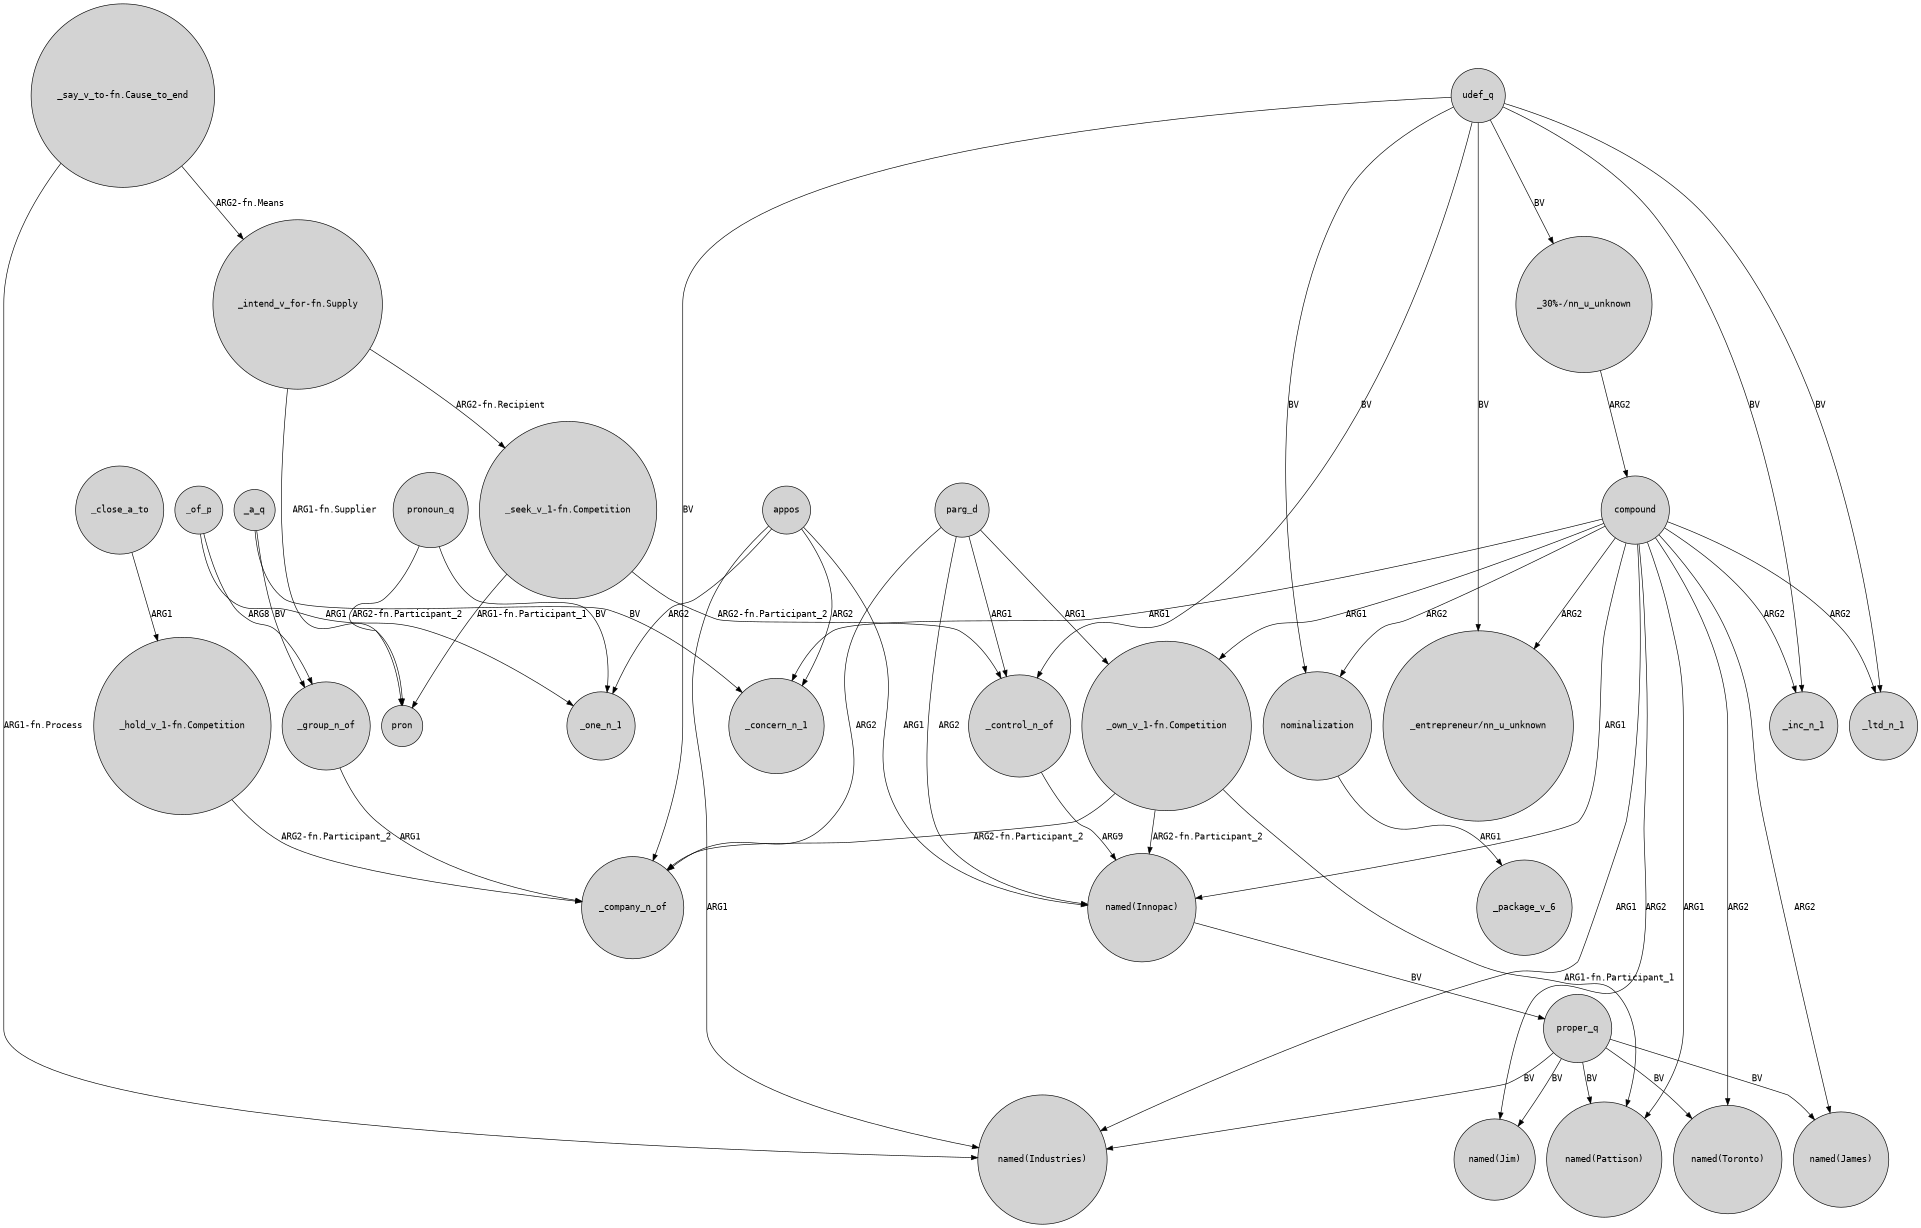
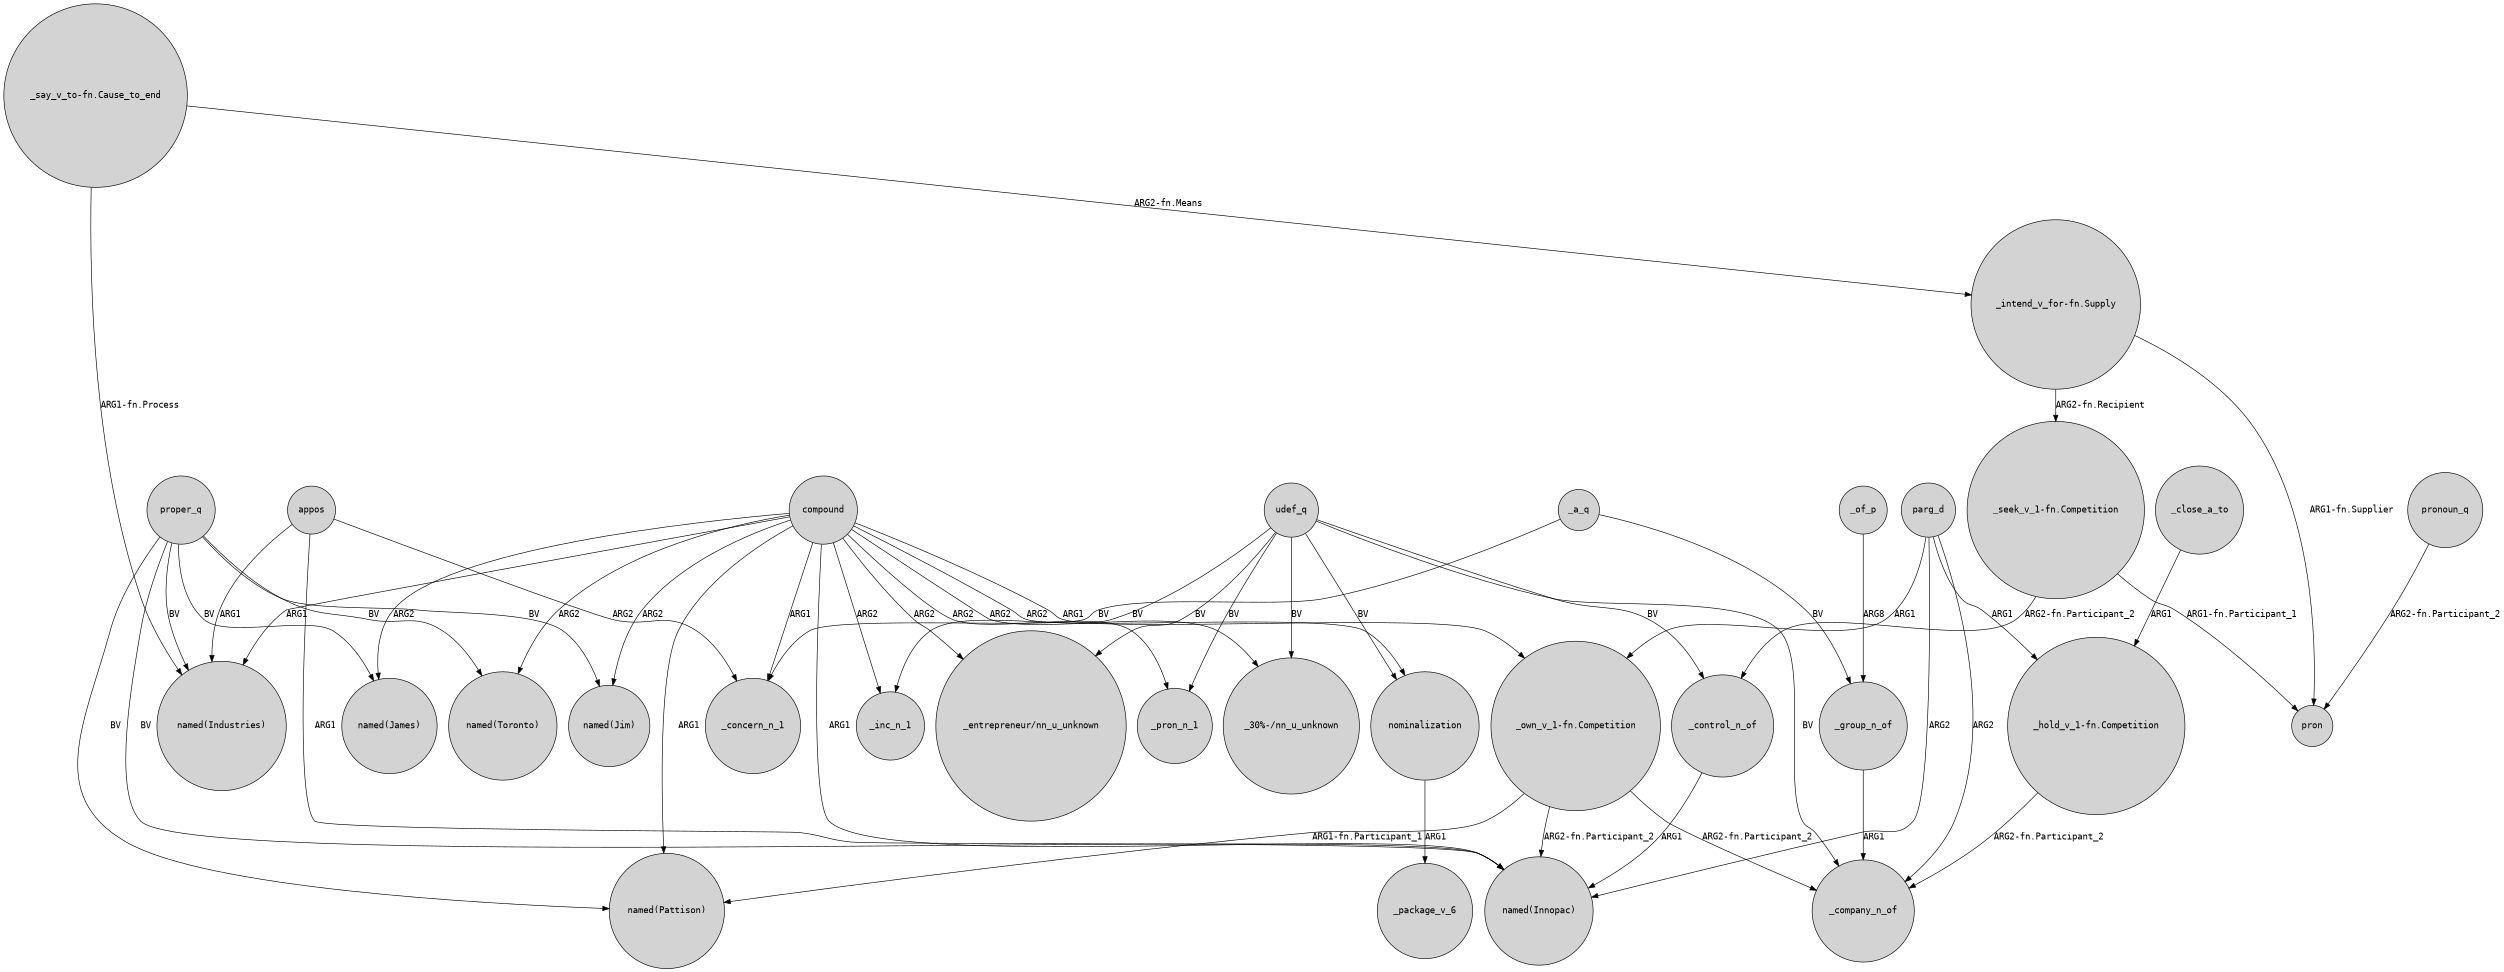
edge "_30%-/nn_u_unknown" -> "compound": reversed
edge "parg_d" -> "_control_n_of": now "parg_d" -> "_hold_v_1-fn.Competition"
node "_one_n_1": removed
node "_ltd_n_1": label "_ltd_n_1" -> "_pron_n_1"
edge "_control_n_of" -> "named(Innopac)": label "ARG9" -> "ARG1"
edge "named(Innopac)" -> "proper_q": reversed
